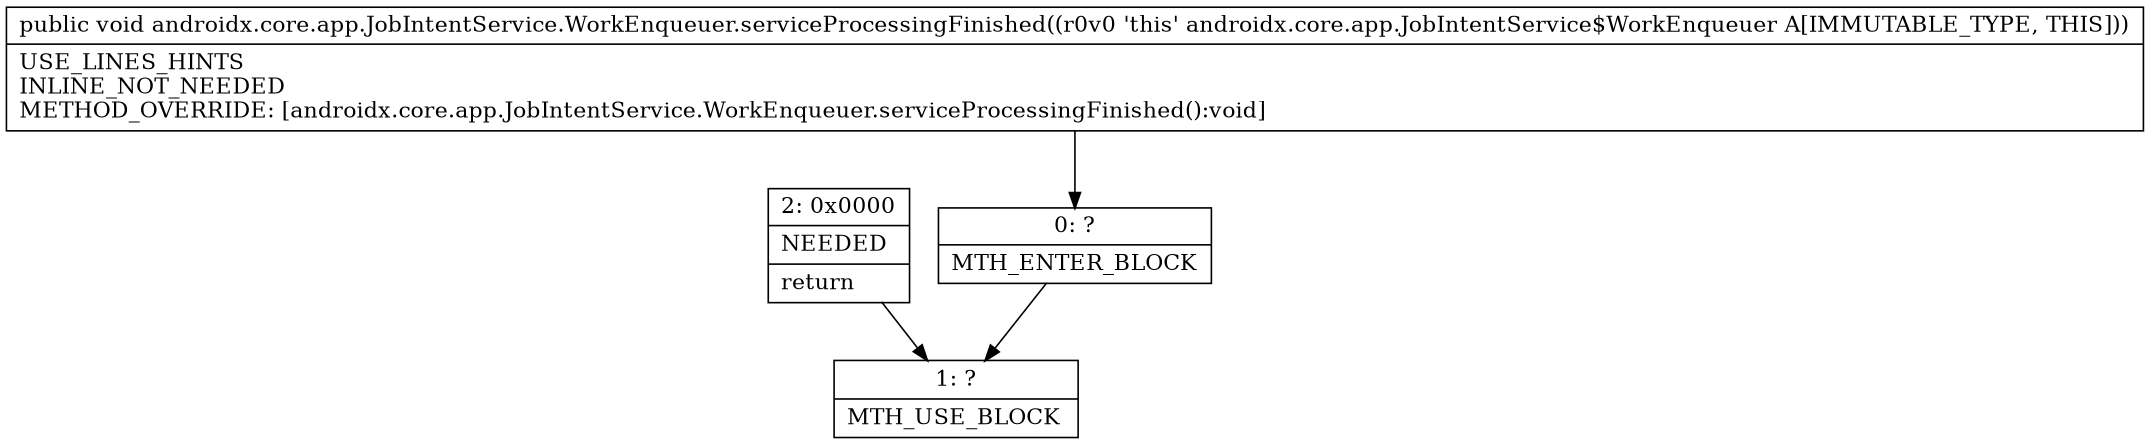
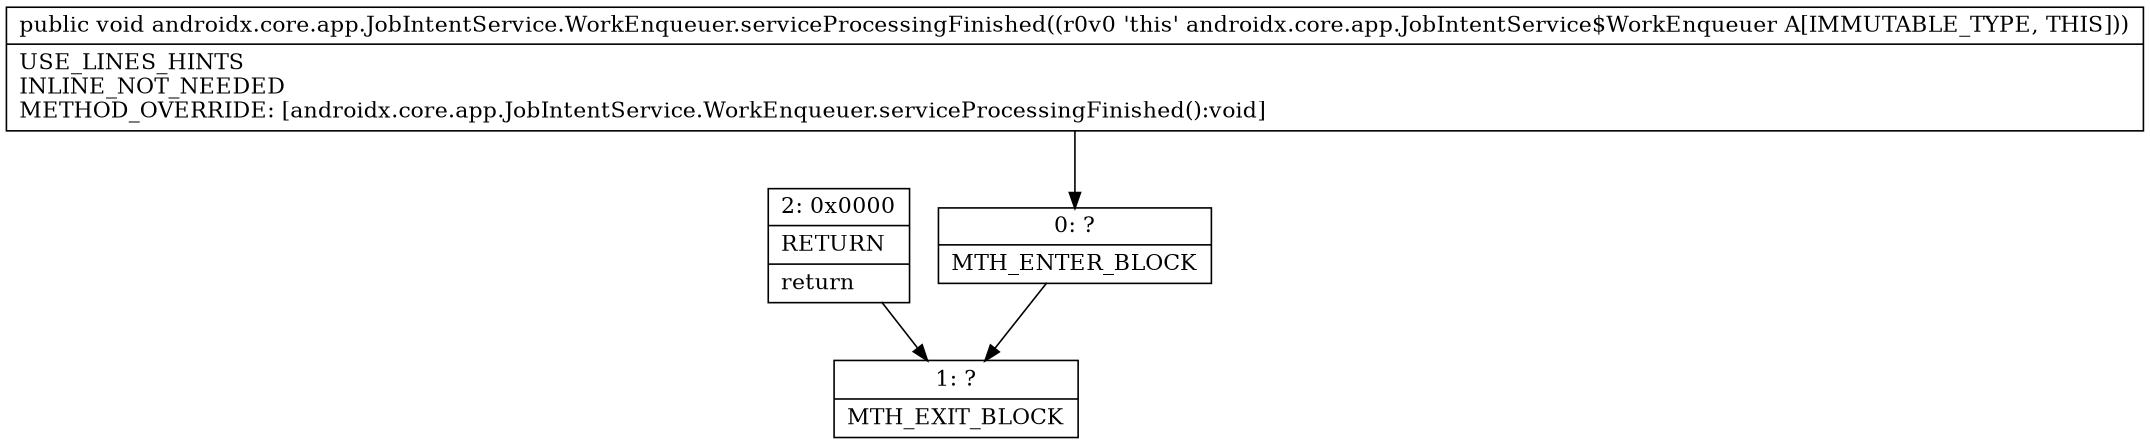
node "2: 0x0000": text "NEEDED" -> "RETURN"
node "1: ?": text "MTH_USE_BLOCK" -> "MTH_EXIT_BLOCK"
